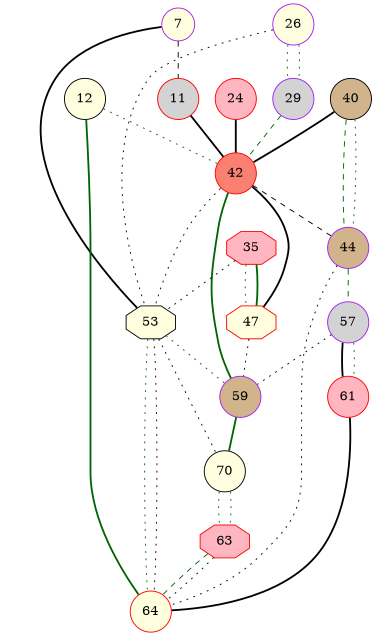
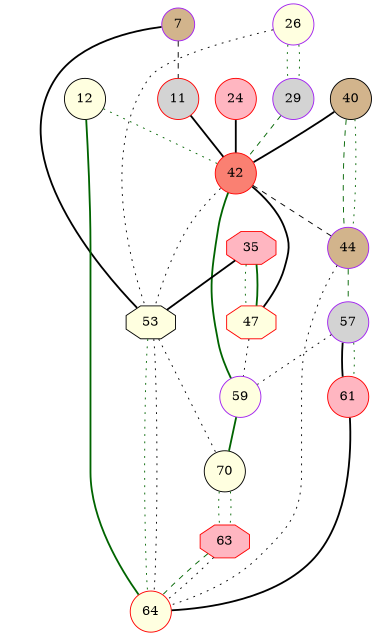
node "7": fillcolor lightyellow -> tan
edge "35" -- "53": style dotted -> bold
edge "53" -- "59": removed
node "59": fillcolor tan -> lightyellow
